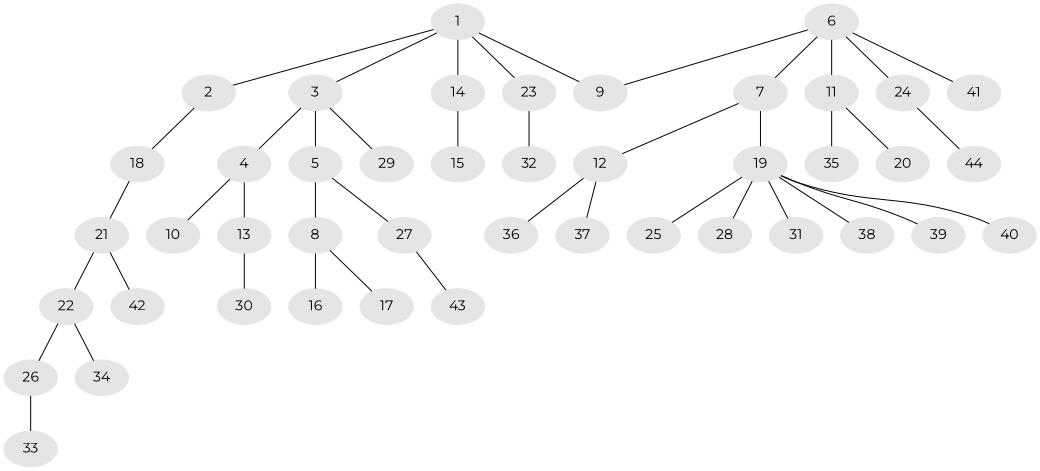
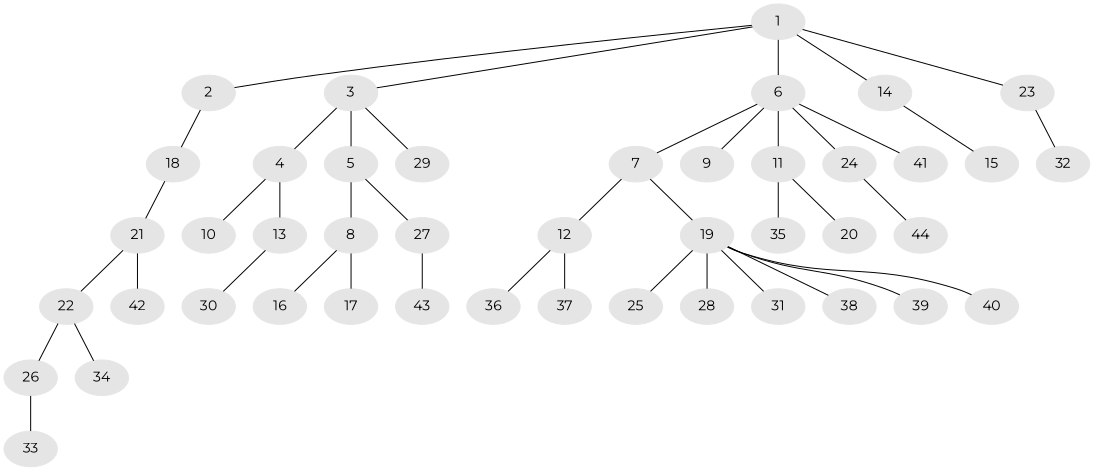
edge "1" -- "9": now "1" -- "6"
